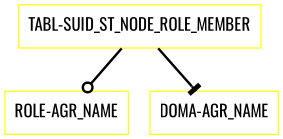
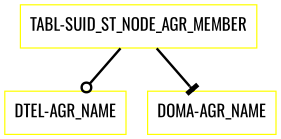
node "TABL-SUID_ST_NODE_ROLE_MEMBER": label "TABL-SUID_ST_NODE_ROLE_MEMBER" -> "TABL-SUID_ST_NODE_AGR_MEMBER"
node "ROLE-AGR_NAME": label "ROLE-AGR_NAME" -> "DTEL-AGR_NAME"
